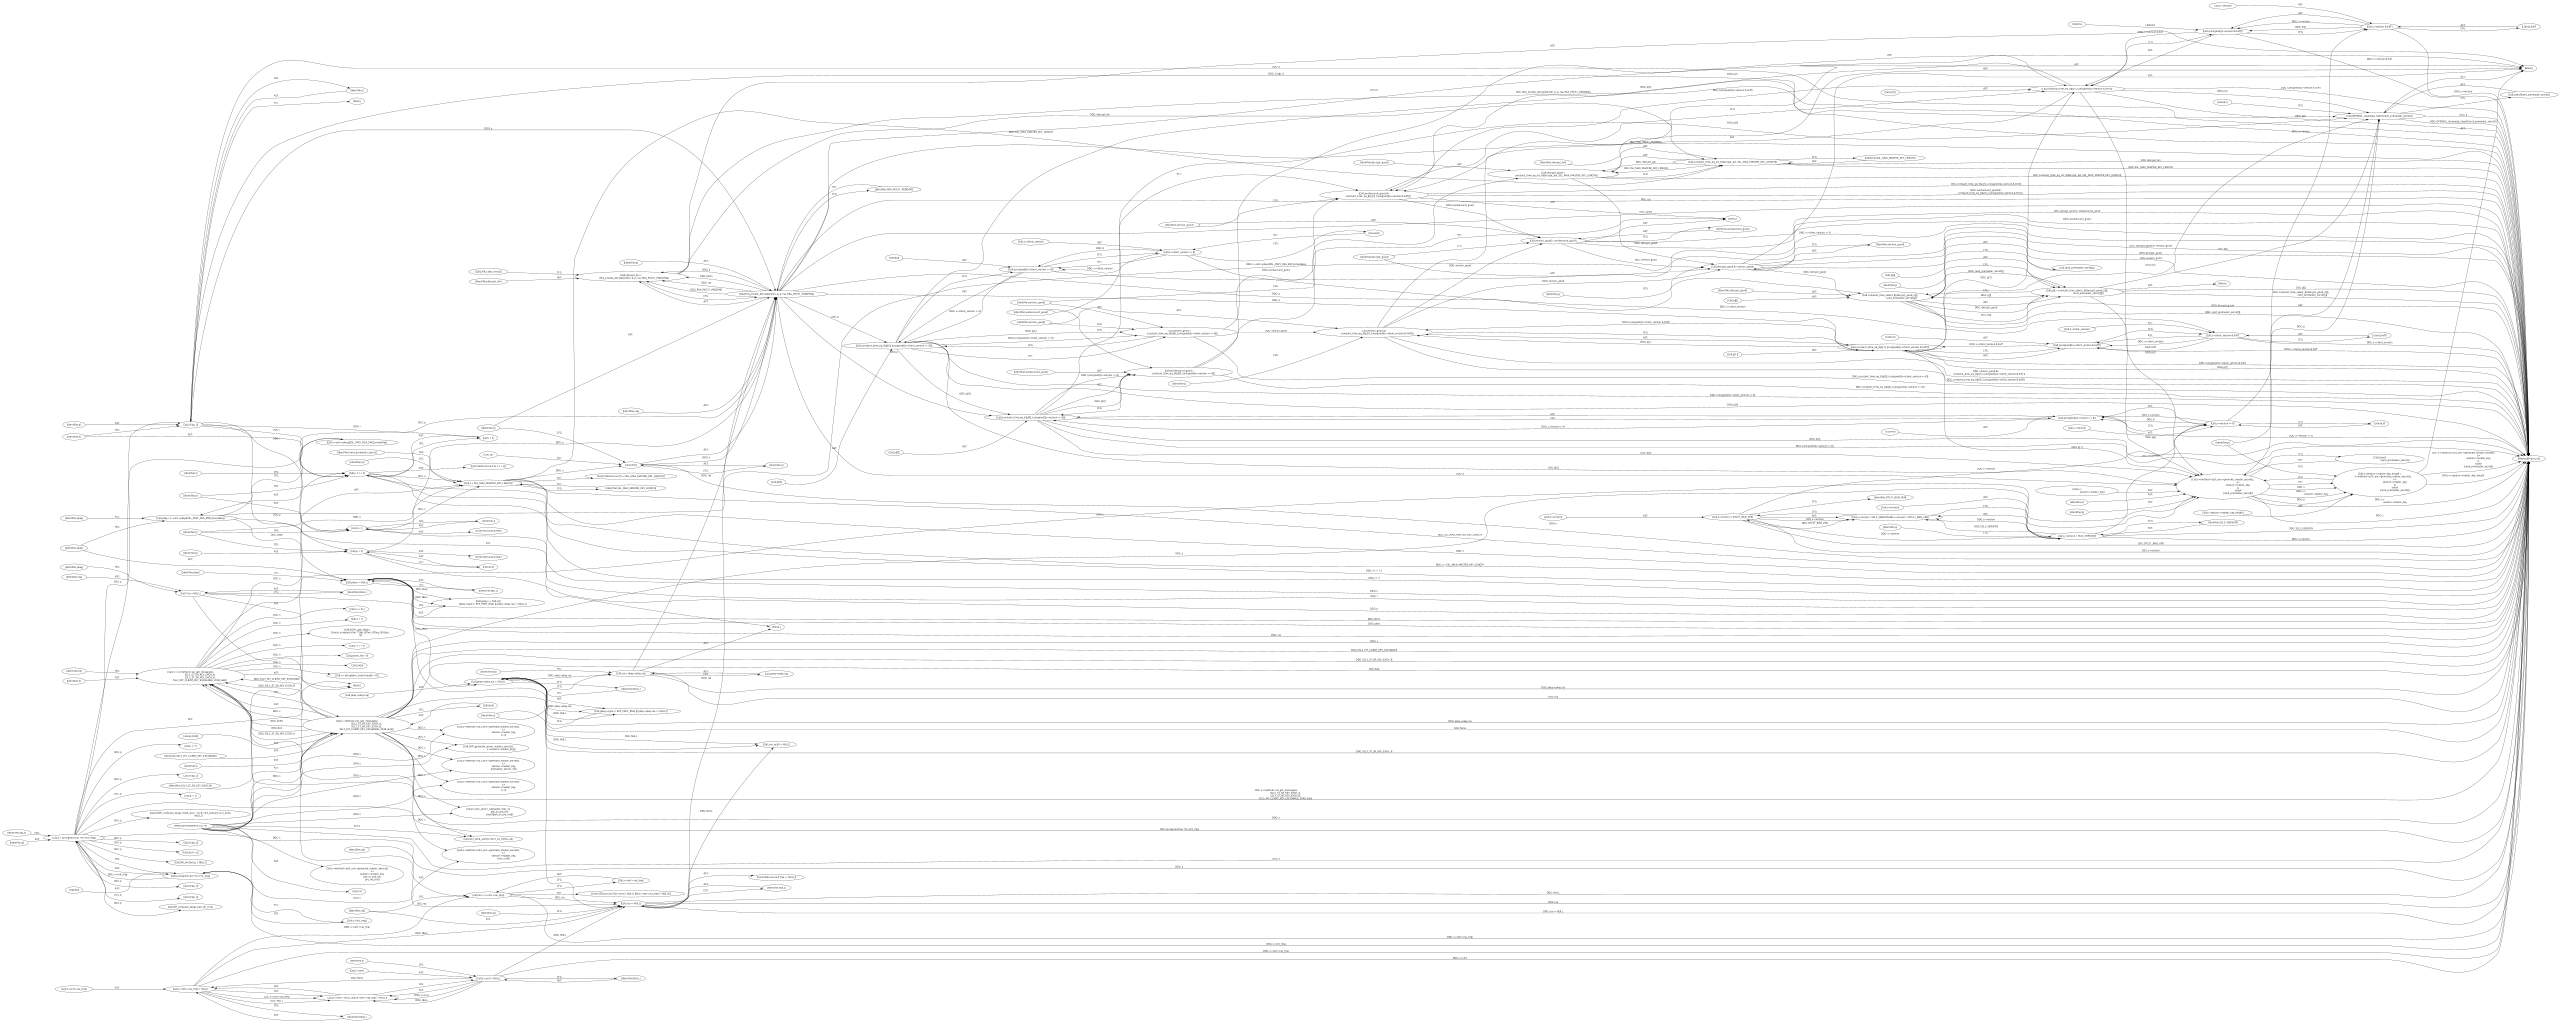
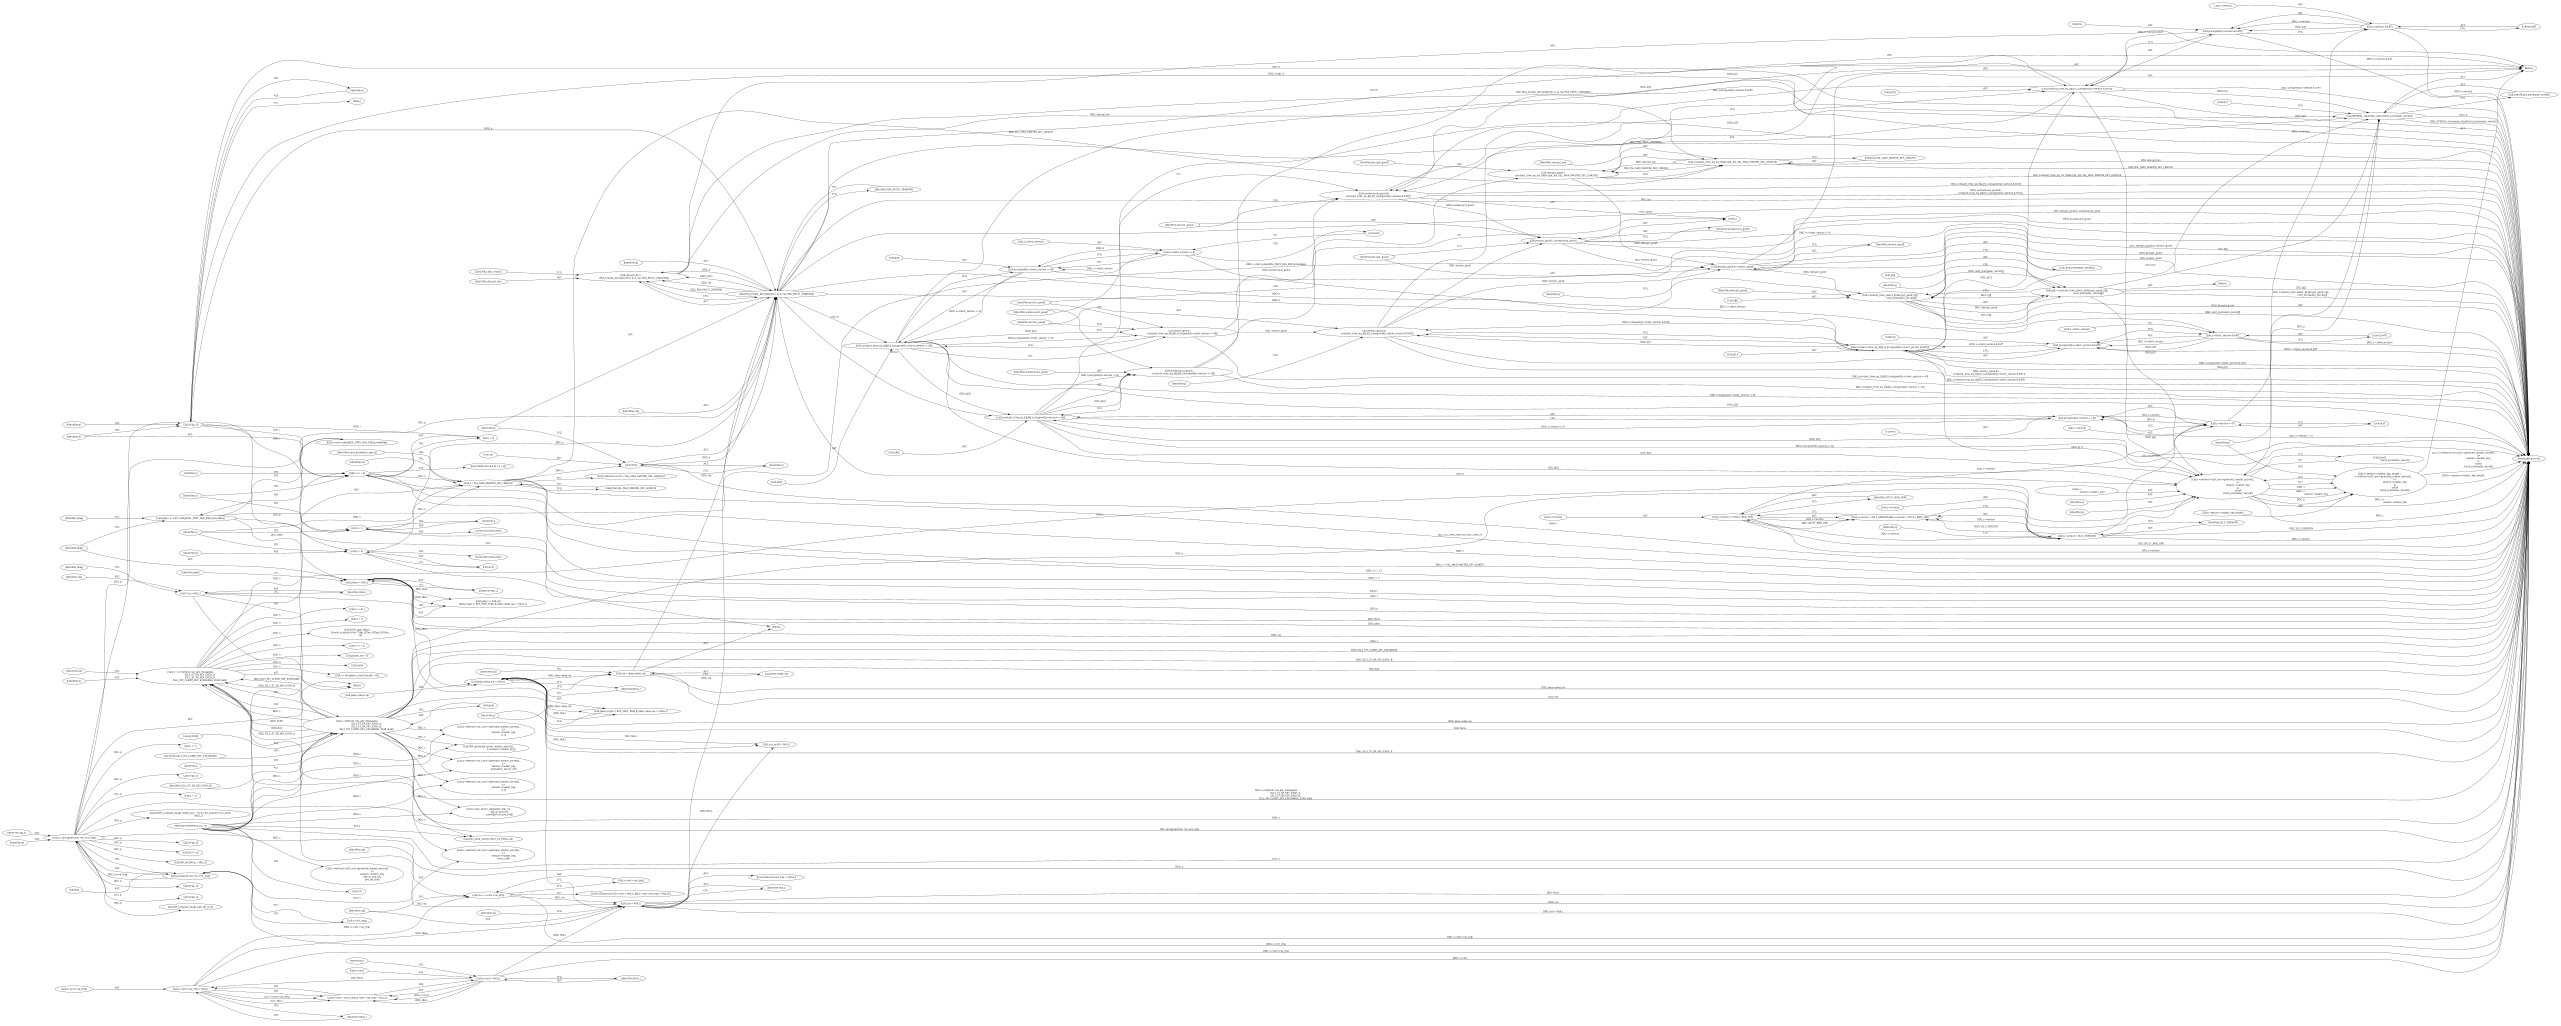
edge "1000453" -> "(Call,(unsigned)(s->version & 0xff))": label "LENGTH: " -> "AST: "
edge "(Identifier,DTLS1_BAD_VER)" -> "(Call,s->version != DTLS1_BAD_VER)": added, label "AST:"
